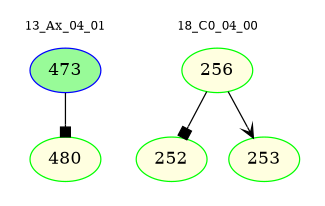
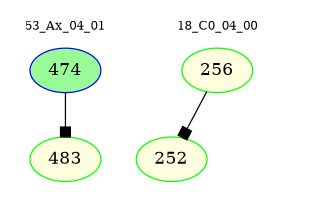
cluster "13_Ax_04_01": label "13_Ax_04_01" -> "53_Ax_04_01"
node "473": label "473" -> "474"
node "480": label "480" -> "483"
node "253": removed
